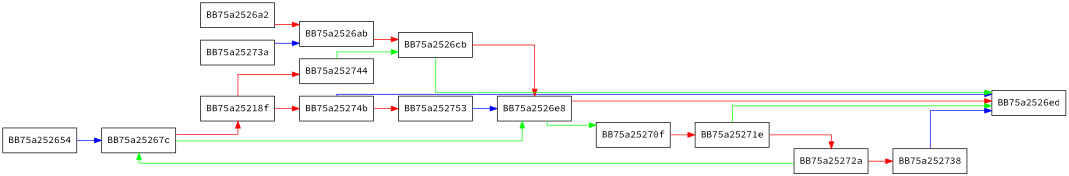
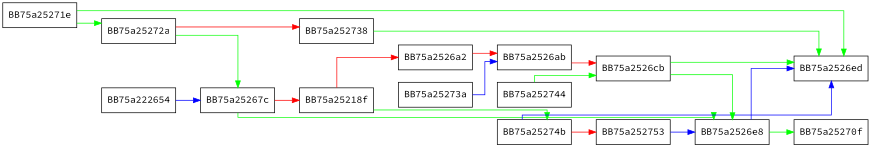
edge "BB75a2526cb" -> "BB75a2526e8": color red -> green
edge "BB75a25218f" -> "BB75a252744": now "BB75a25218f" -> "BB75a2526a2"
edge "BB75a2526e8" -> "BB75a2526ed": color red -> blue
edge "BB75a25218f" -> "BB75a25274b": color red -> green
edge "BB75a252738" -> "BB75a2526ed": color blue -> green
edge "BB75a25270f" -> "BB75a25271e": removed
edge "BB75a25271e" -> "BB75a25272a": color red -> green
node "BB75a252654": label "BB75a252654" -> "BB75a222654"
